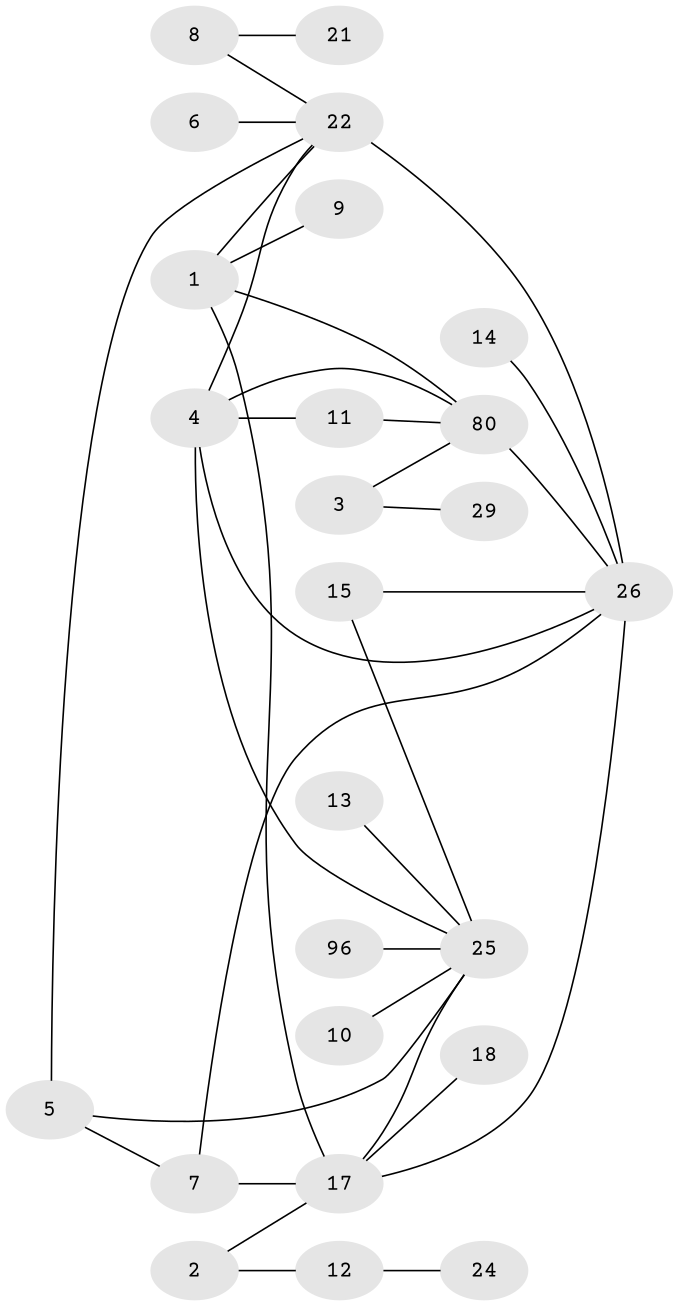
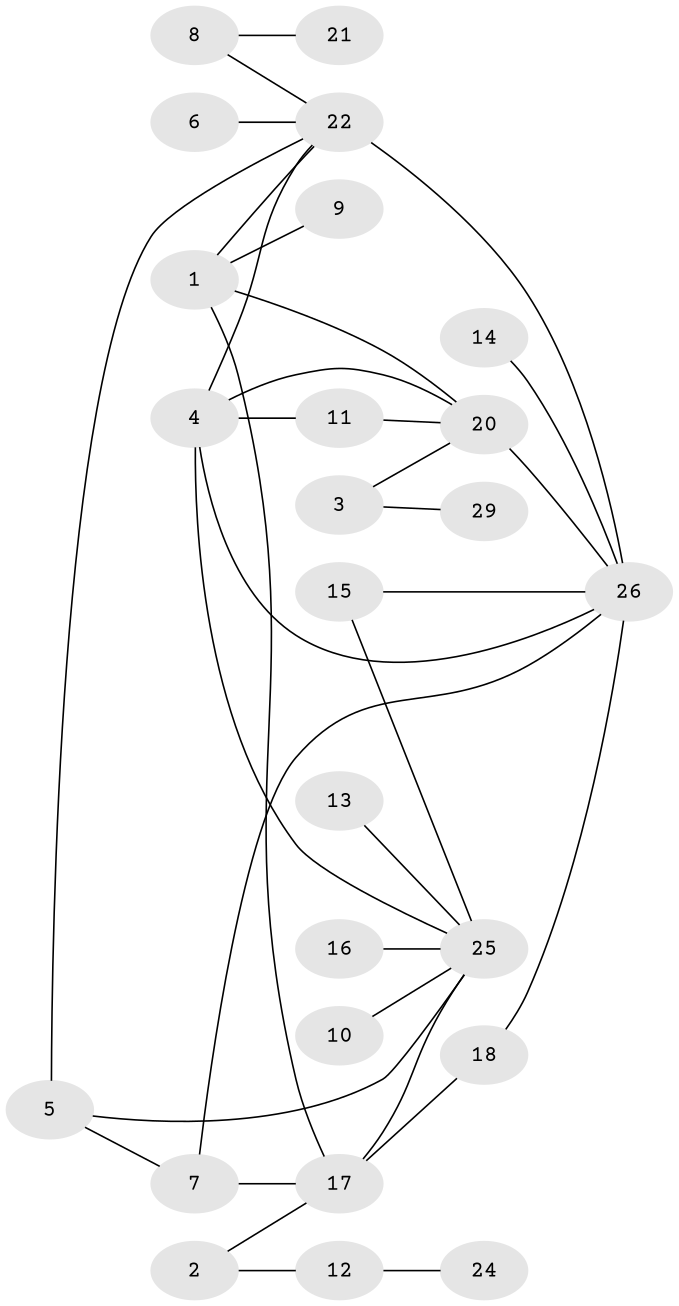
node "80": label "80" -> "20"
edge "26" -- "17": now "26" -- "18"
node "96": label "96" -> "16"
